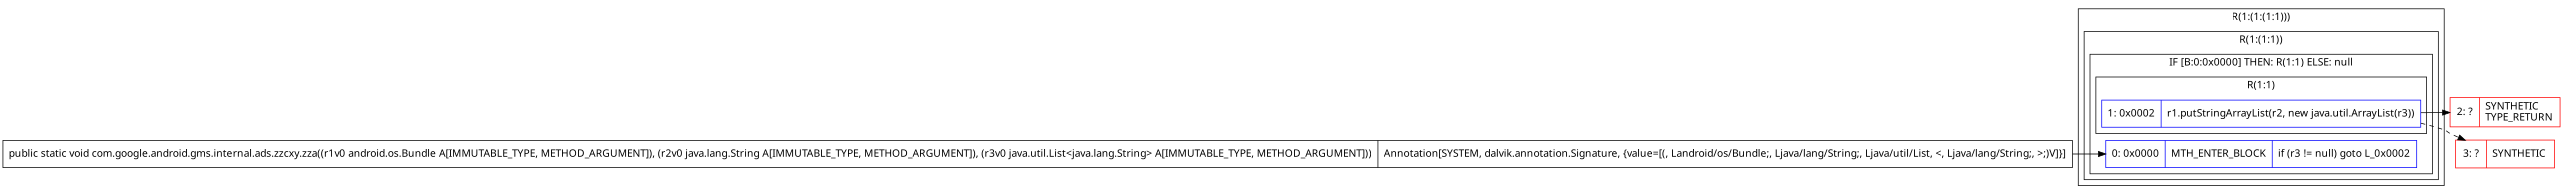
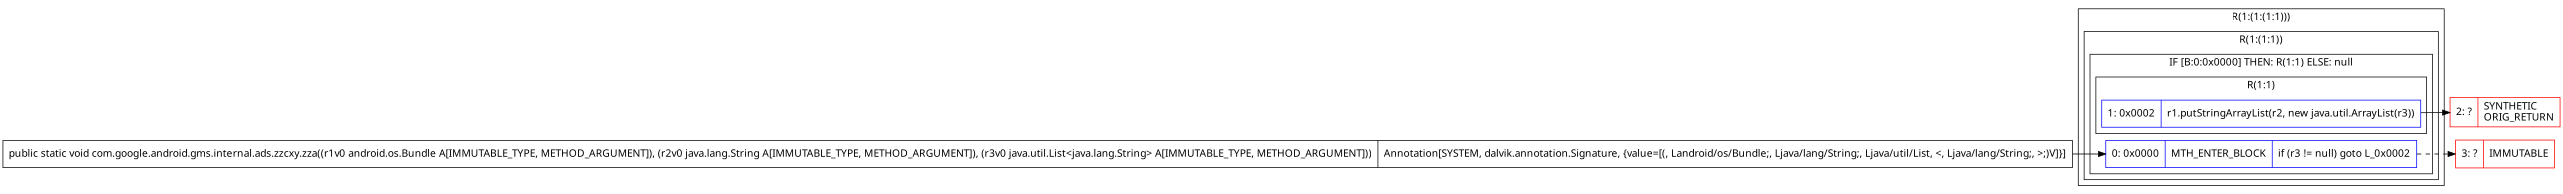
node "2: ?": text "TYPE_RETURN" -> "ORIG_RETURN"
edge "1: 0x0002" -> "3: ?": now "0: 0x0000" -> "3: ?"
node "3: ?": text "SYNTHETIC" -> "IMMUTABLE"
